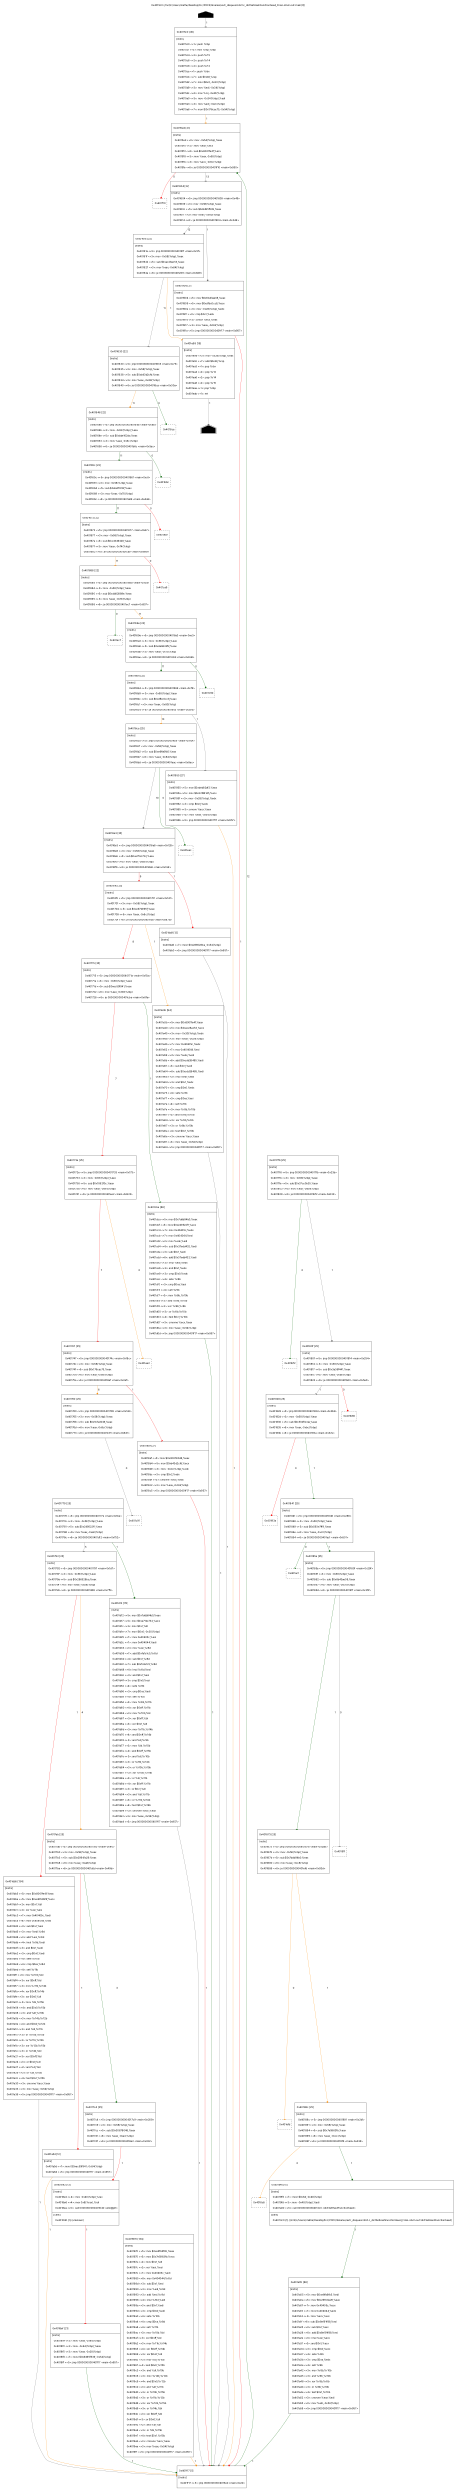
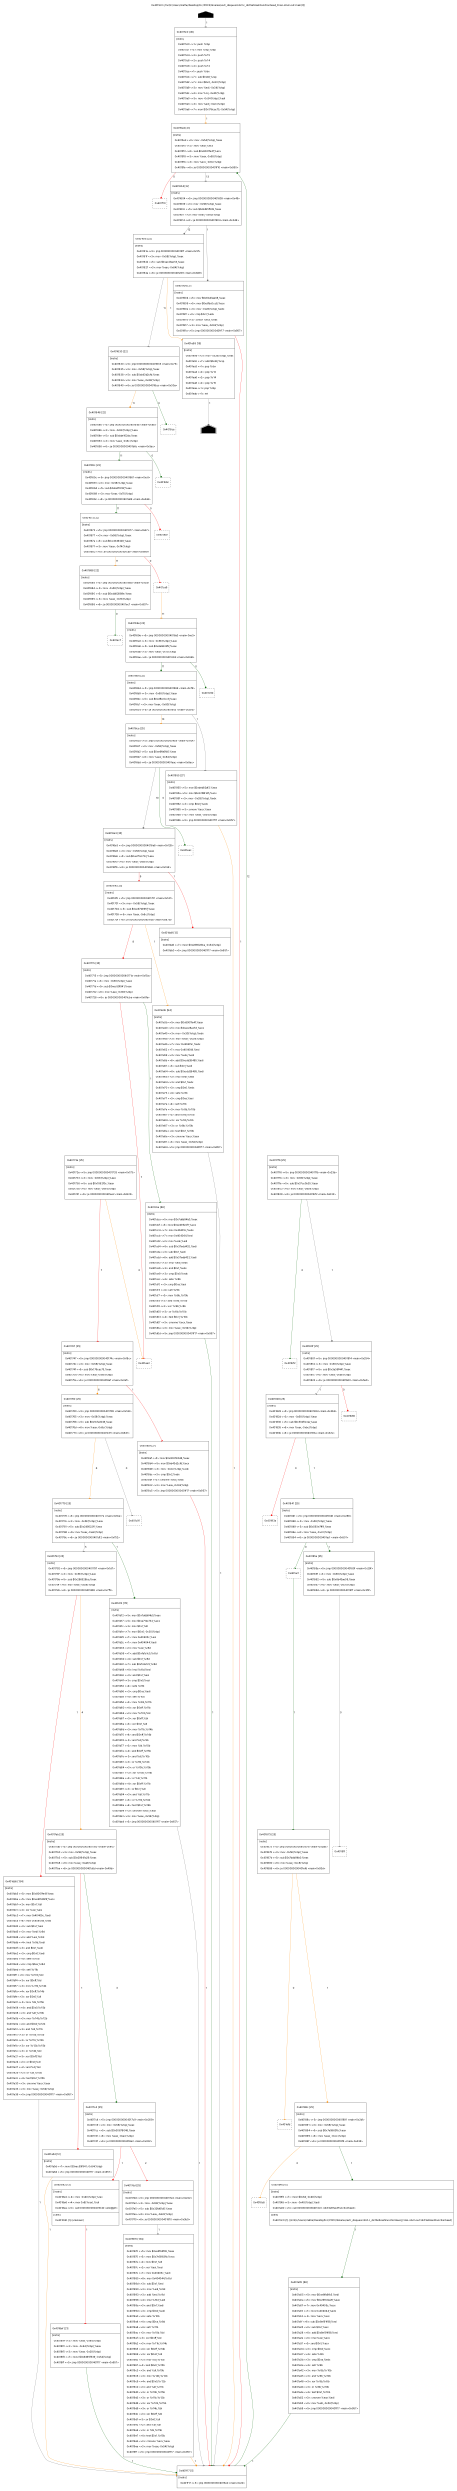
edge "0x401688 [22]" -> "0x40169e [22]": now "0x401ca9" -> "0x40169e [22]"
edge "0x401715 [25]" -> "0x40172e [25]": now "0x401715 [25]" -> "0x401ee2"
edge "0x401760 [25]" -> "0x401779 [25]": added, label "6"
edge "0x401da9 [12]" -> "0x401f17 [5]": removed, label "1"
edge "0x40185a [25]" -> "0x401873 [25]": now "0x401ac1" -> "0x401873 [25]"
node "0x4017dd [25]": added
